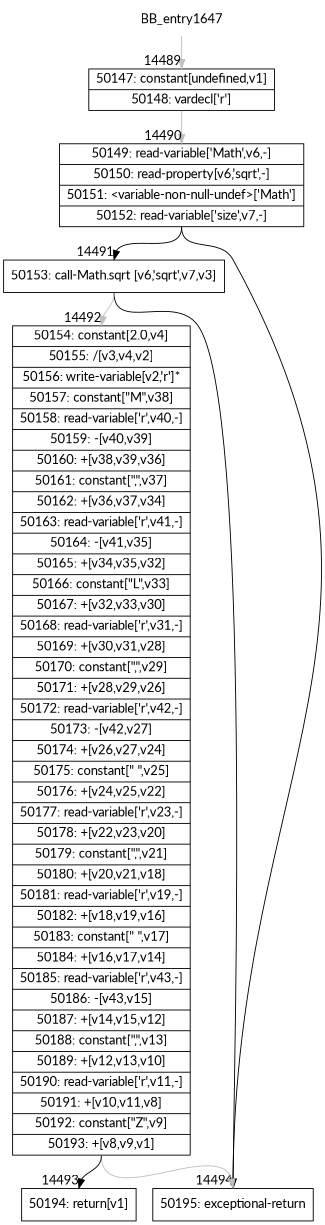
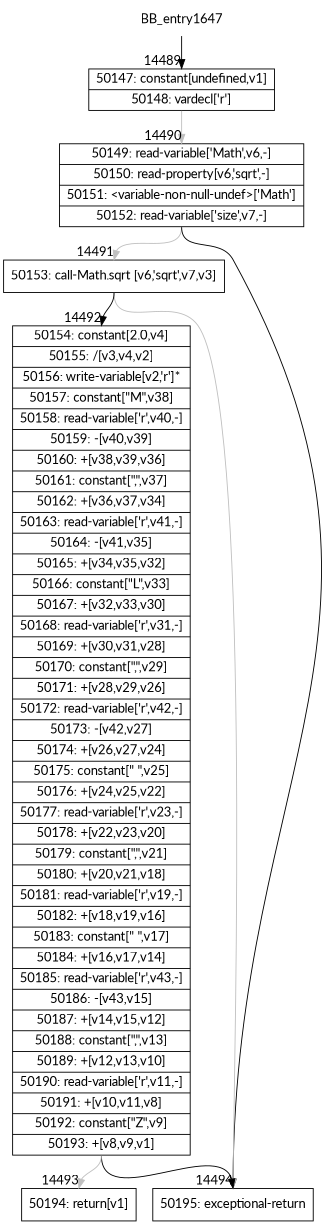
edge "BB_entry1647" -> "50147: constant[undefined,v1]": color gray -> black
edge "50149: read-variable['Math',v6,-]" -> "50153: call-Math.sqrt [v6,'sqrt',v7,v3]": color black -> gray
edge "50153: call-Math.sqrt [v6,'sqrt',v7,v3]" -> "50154: constant[2.0,v4]": color gray -> black
edge "50153: call-Math.sqrt [v6,'sqrt',v7,v3]" -> "50195: exceptional-return": color black -> gray
edge "50154: constant[2.0,v4]" -> "50194: return[v1]": color black -> gray
edge "50154: constant[2.0,v4]" -> "50195: exceptional-return": color gray -> black
